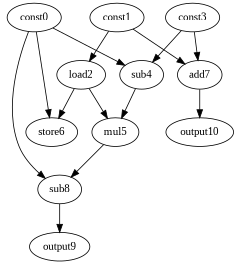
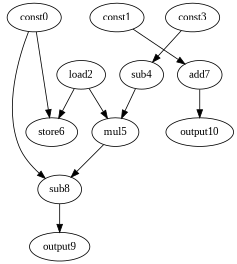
edge "const3" -> "add7": removed
edge "const1" -> "load2": removed
edge "const0" -> "sub4": removed
